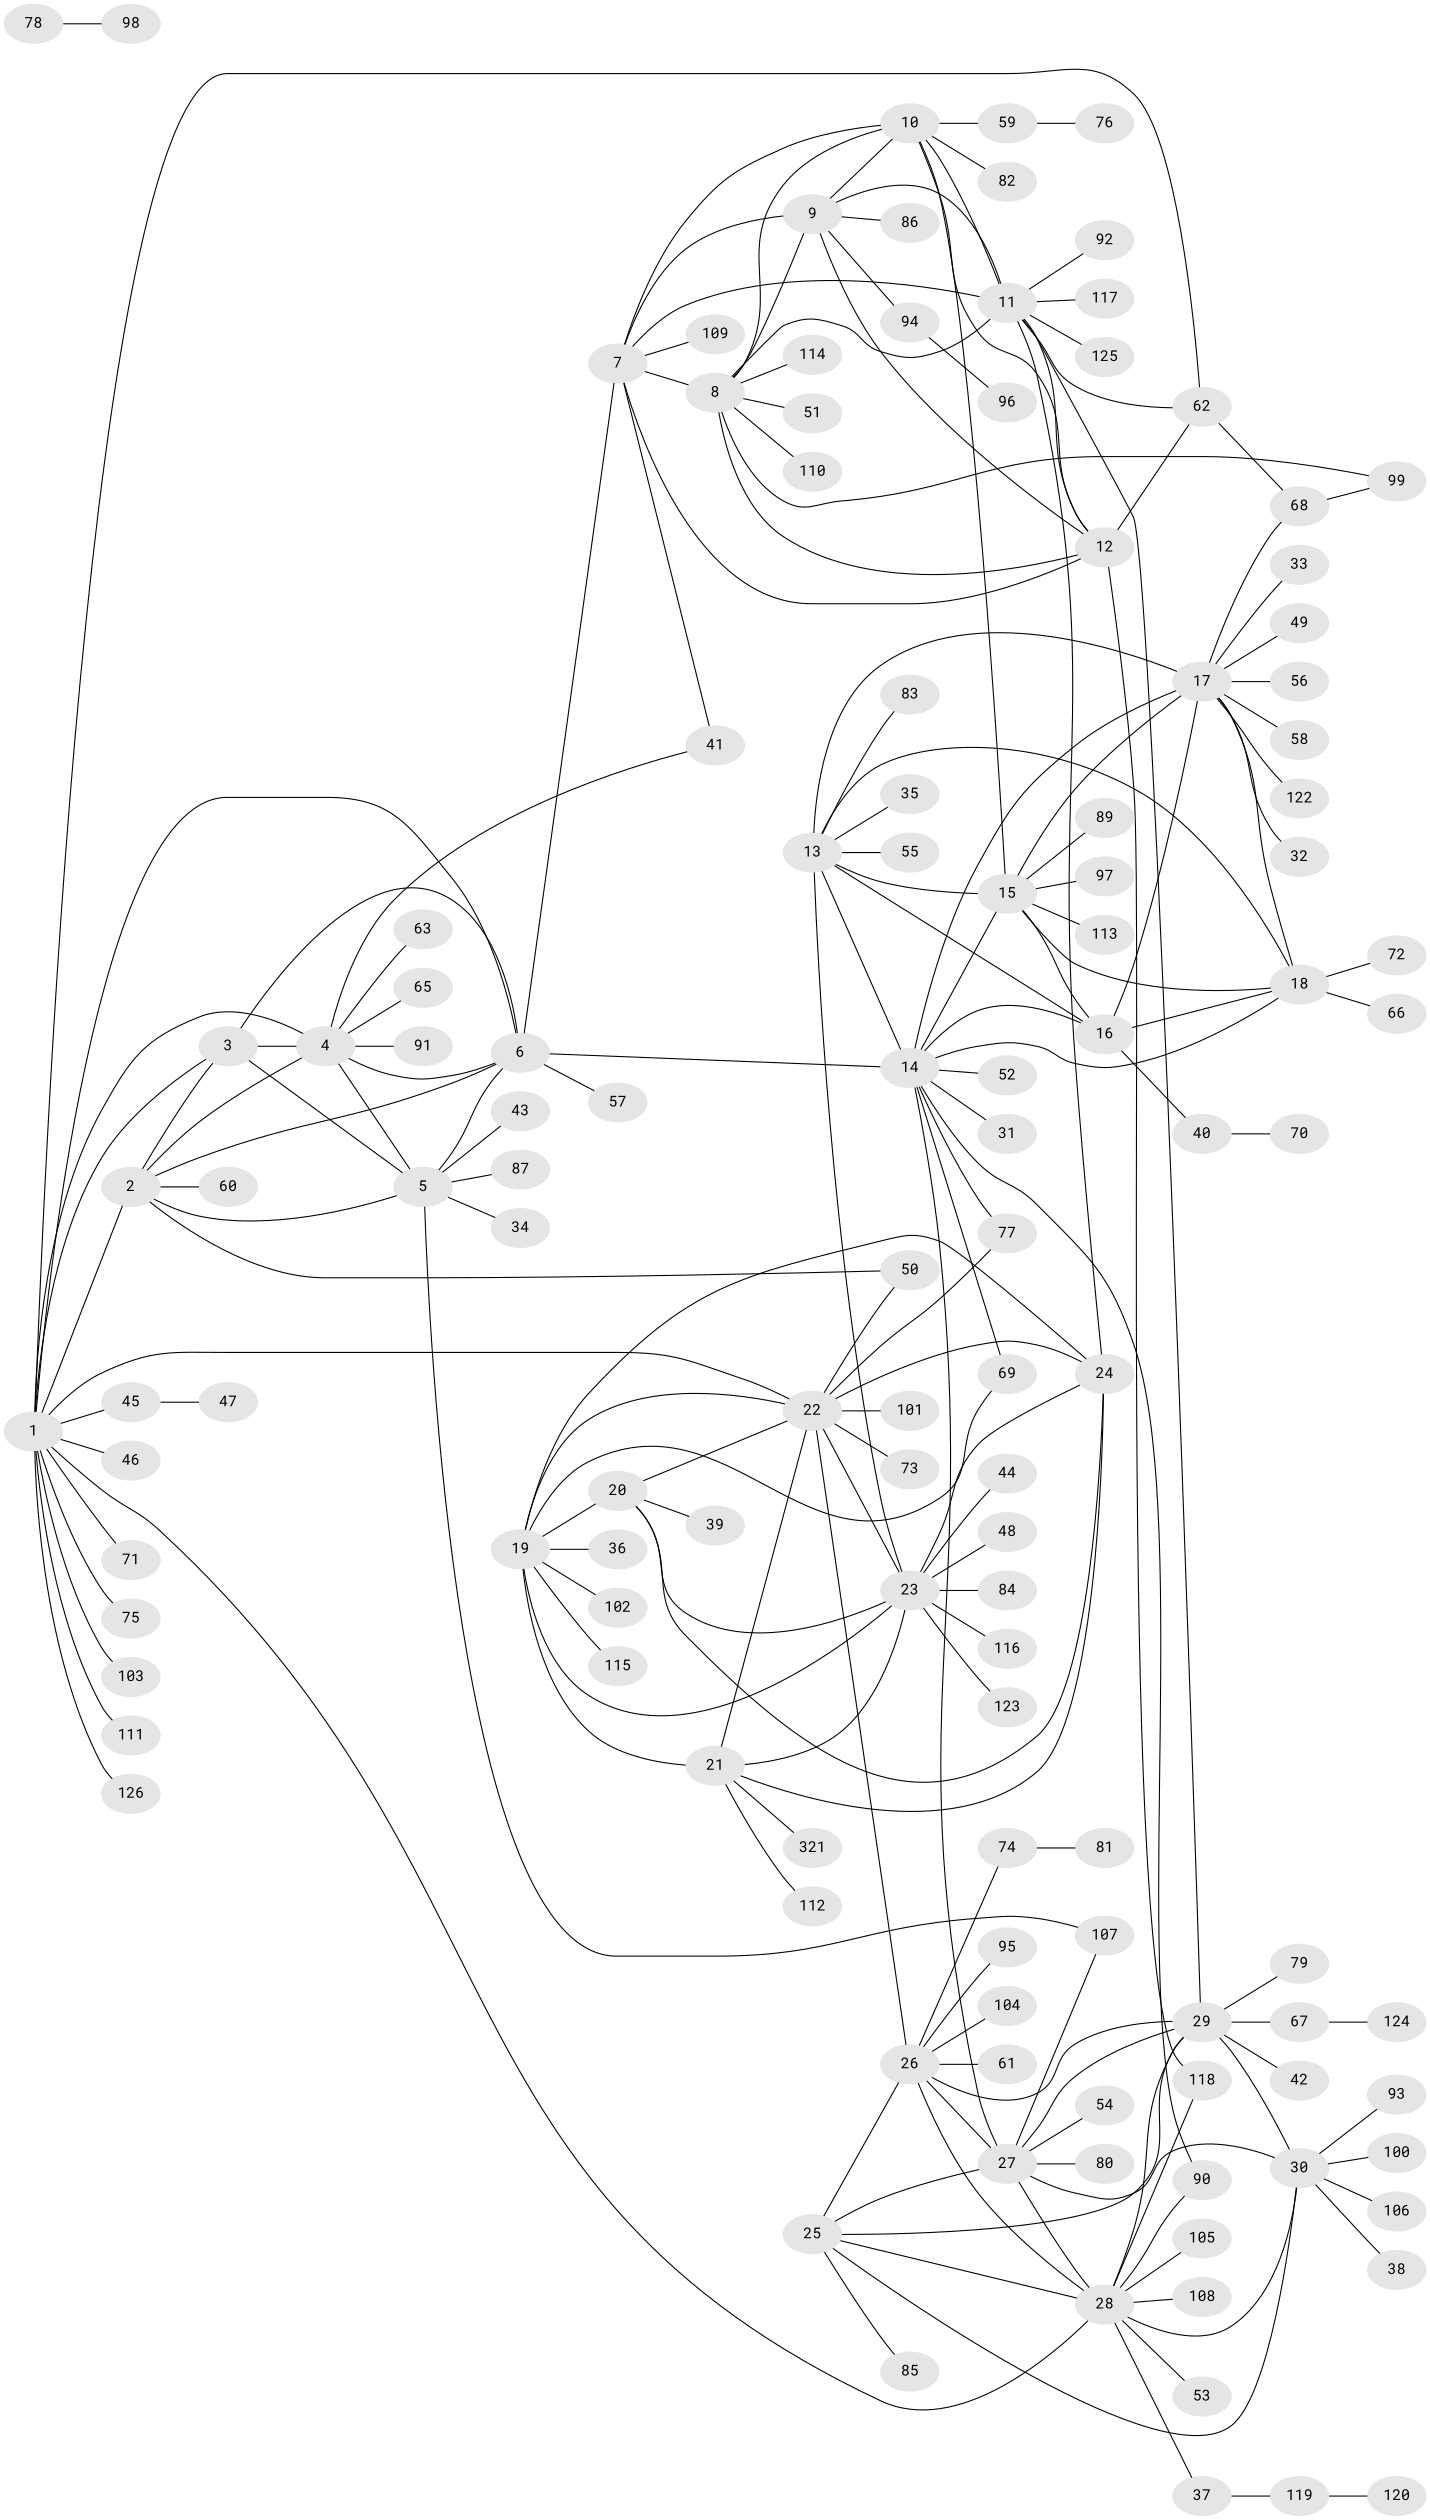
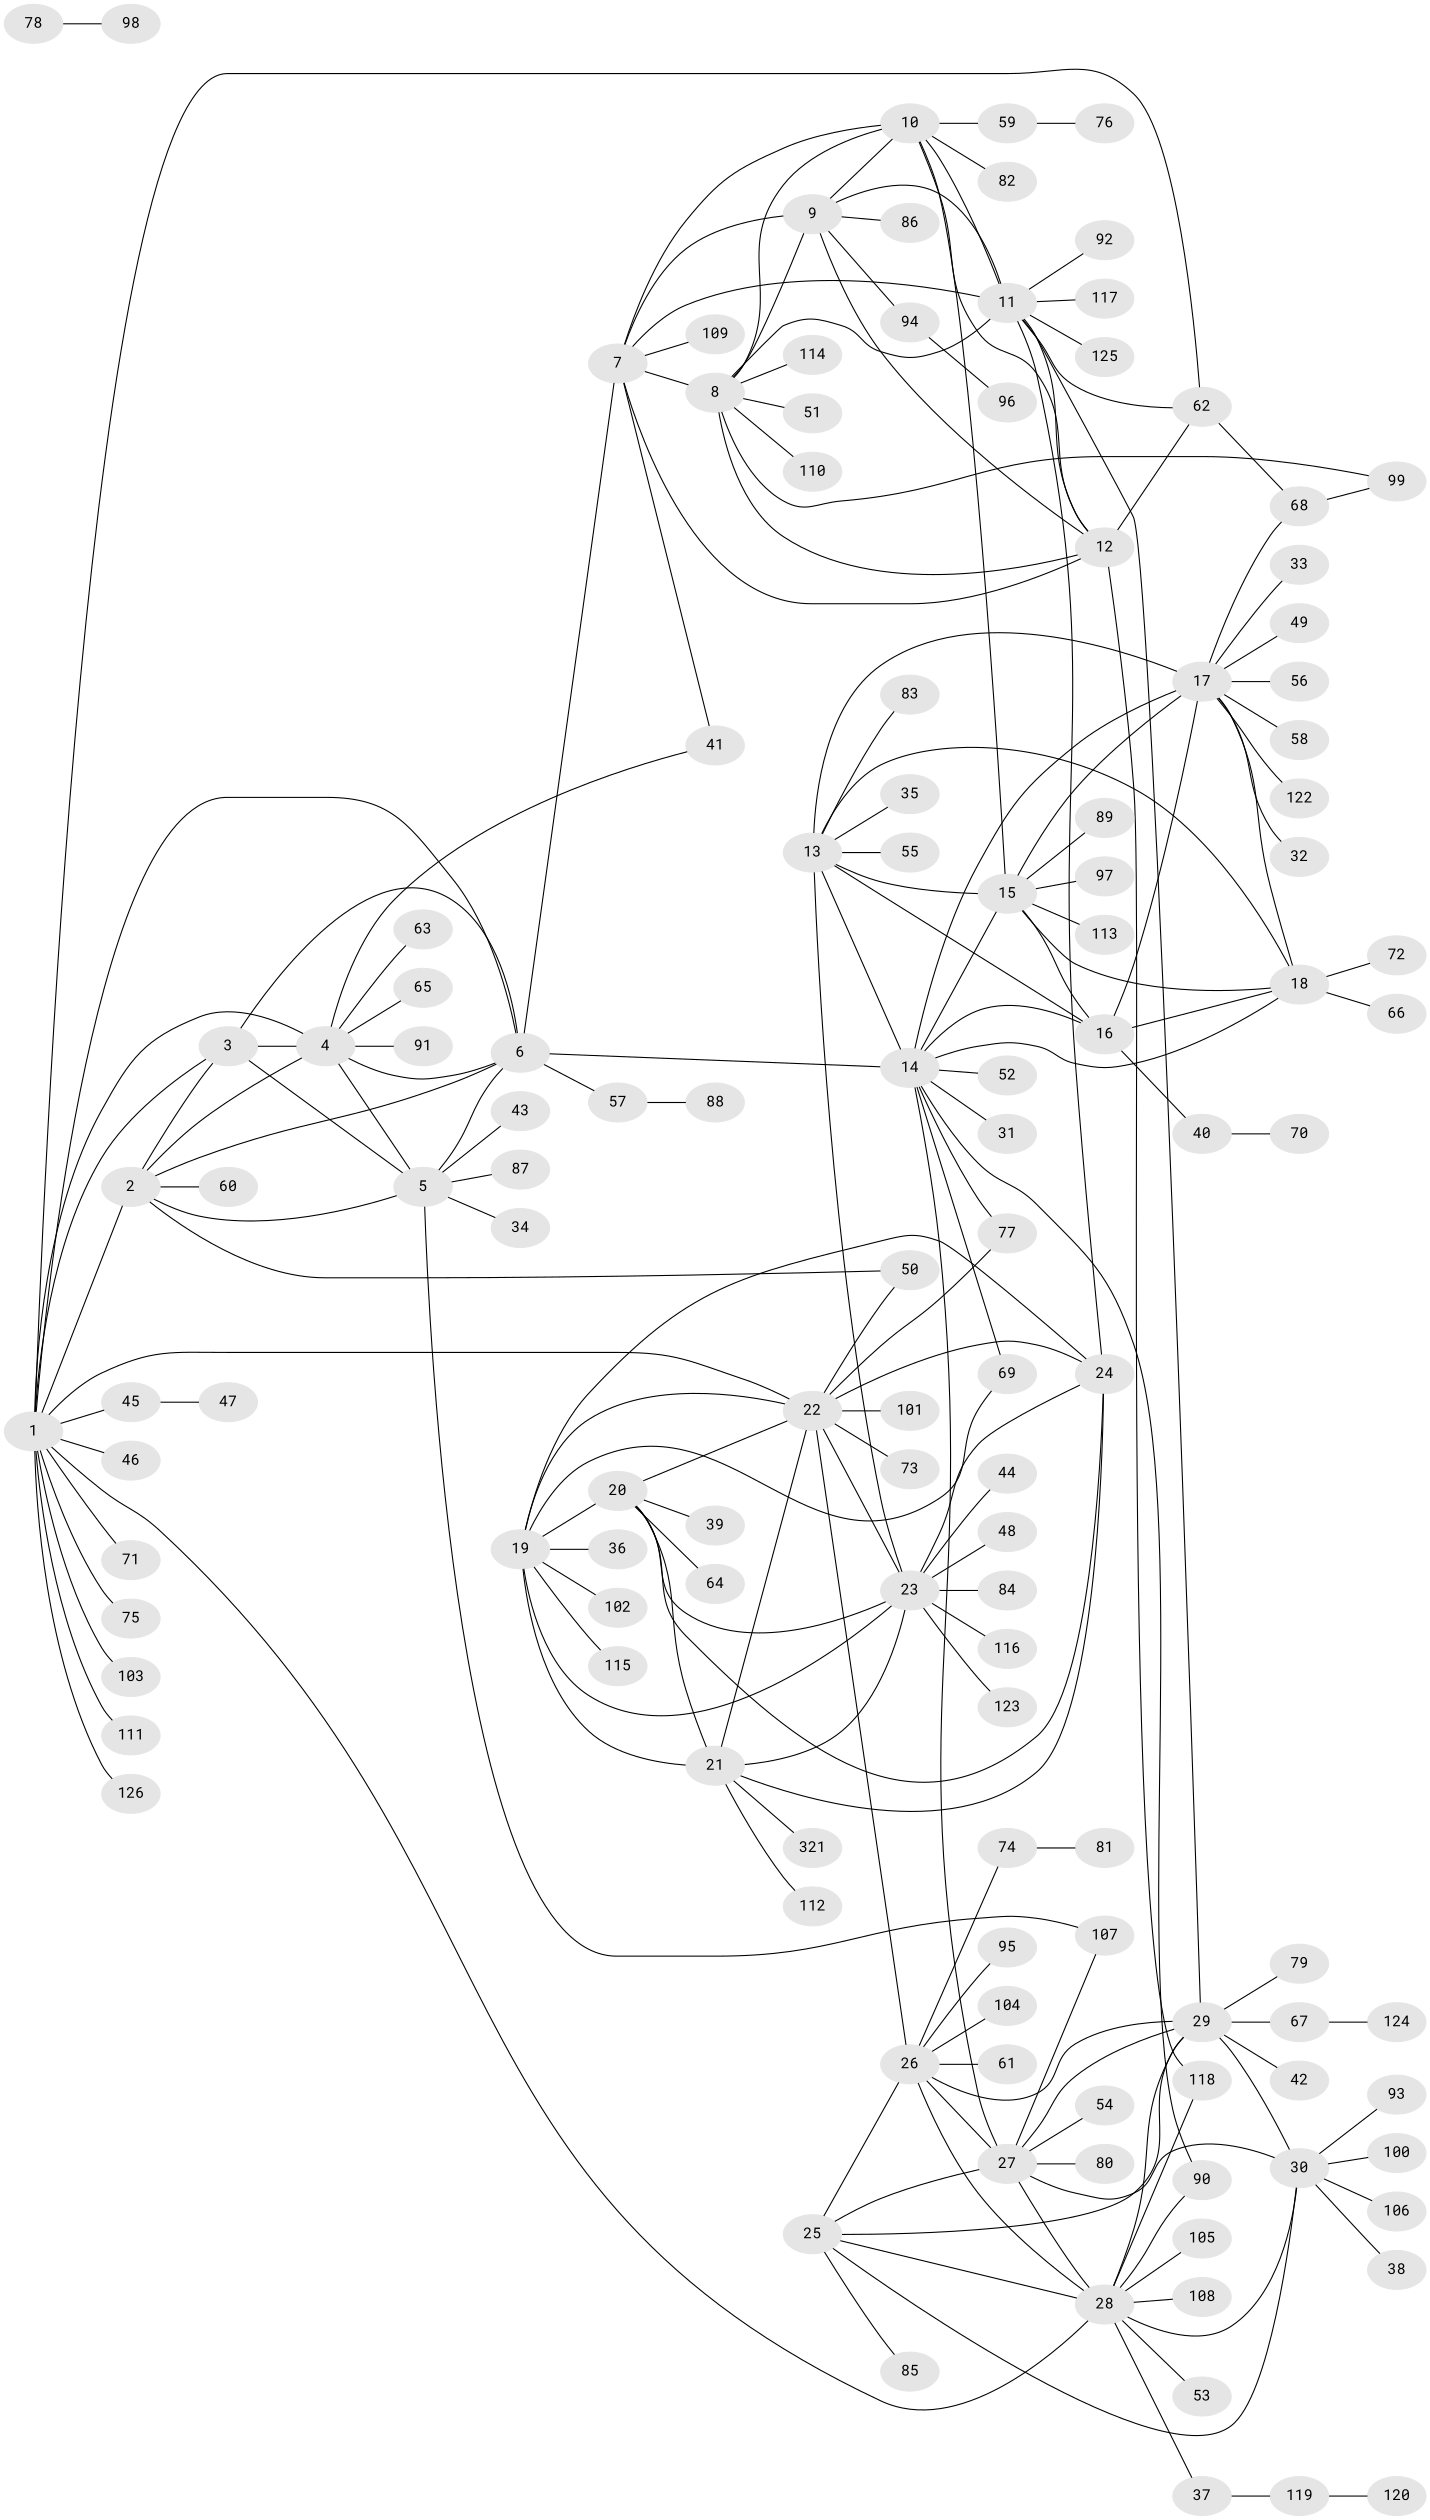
node "88": added
node "64": added
edge "20" -- "21": added
